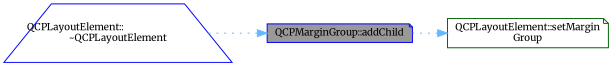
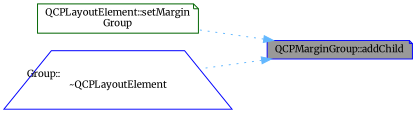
node "QCPLayoutElement:: ~QCPLayoutElement": label "QCPLayoutElement:: ~QCPLayoutElement" -> "Group:: ~QCPLayoutElement"
edge "QCPMarginGroup::addChild" -> "QCPLayoutElement::setMargin Group": reversed
